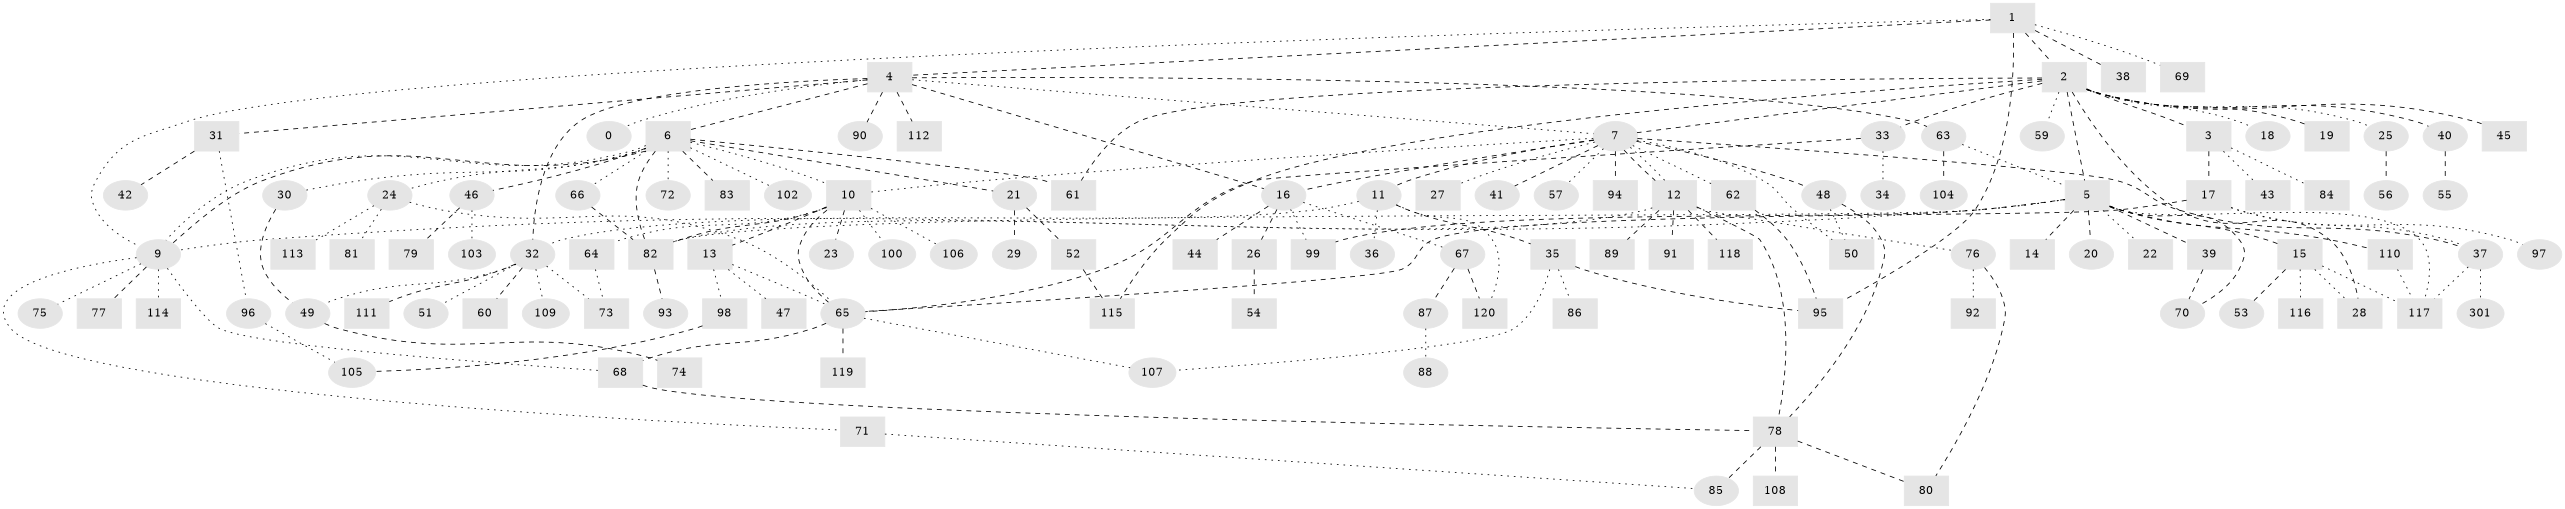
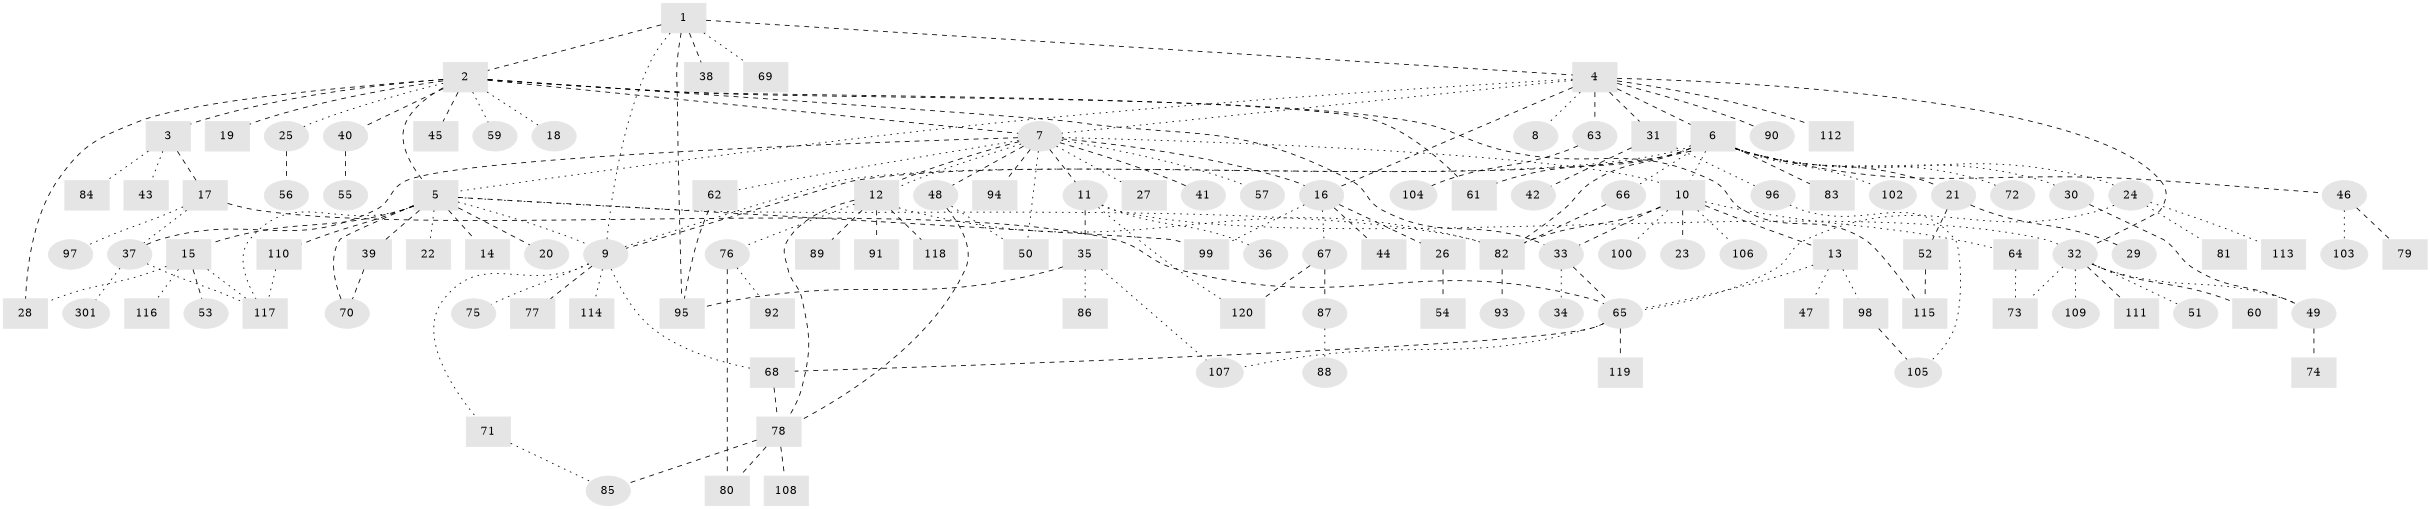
node "0": label "0" -> "8"
edge "63" -- "5": now "4" -- "5"
edge "10" -- "65": now "10" -- "33"
